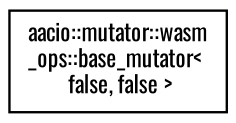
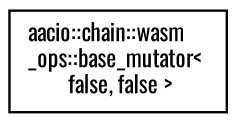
node "aacio::mutator::wasm _ops::base_mutator< false, false >": label "aacio::mutator::wasm _ops::base_mutator< false, false >" -> "aacio::chain::wasm _ops::base_mutator< false, false >"
